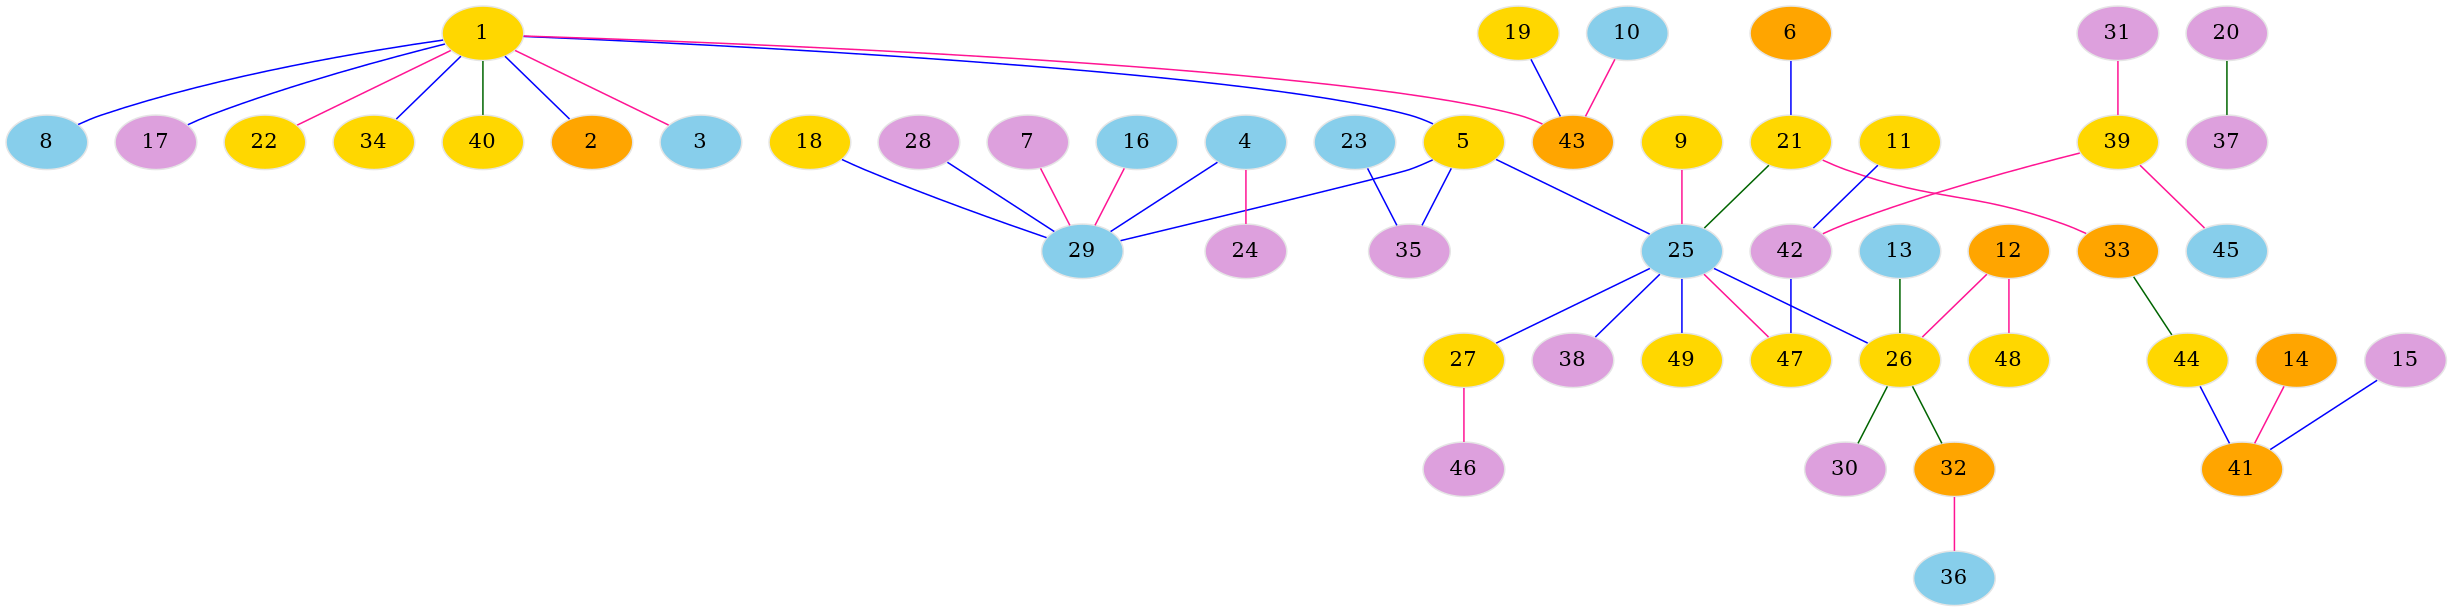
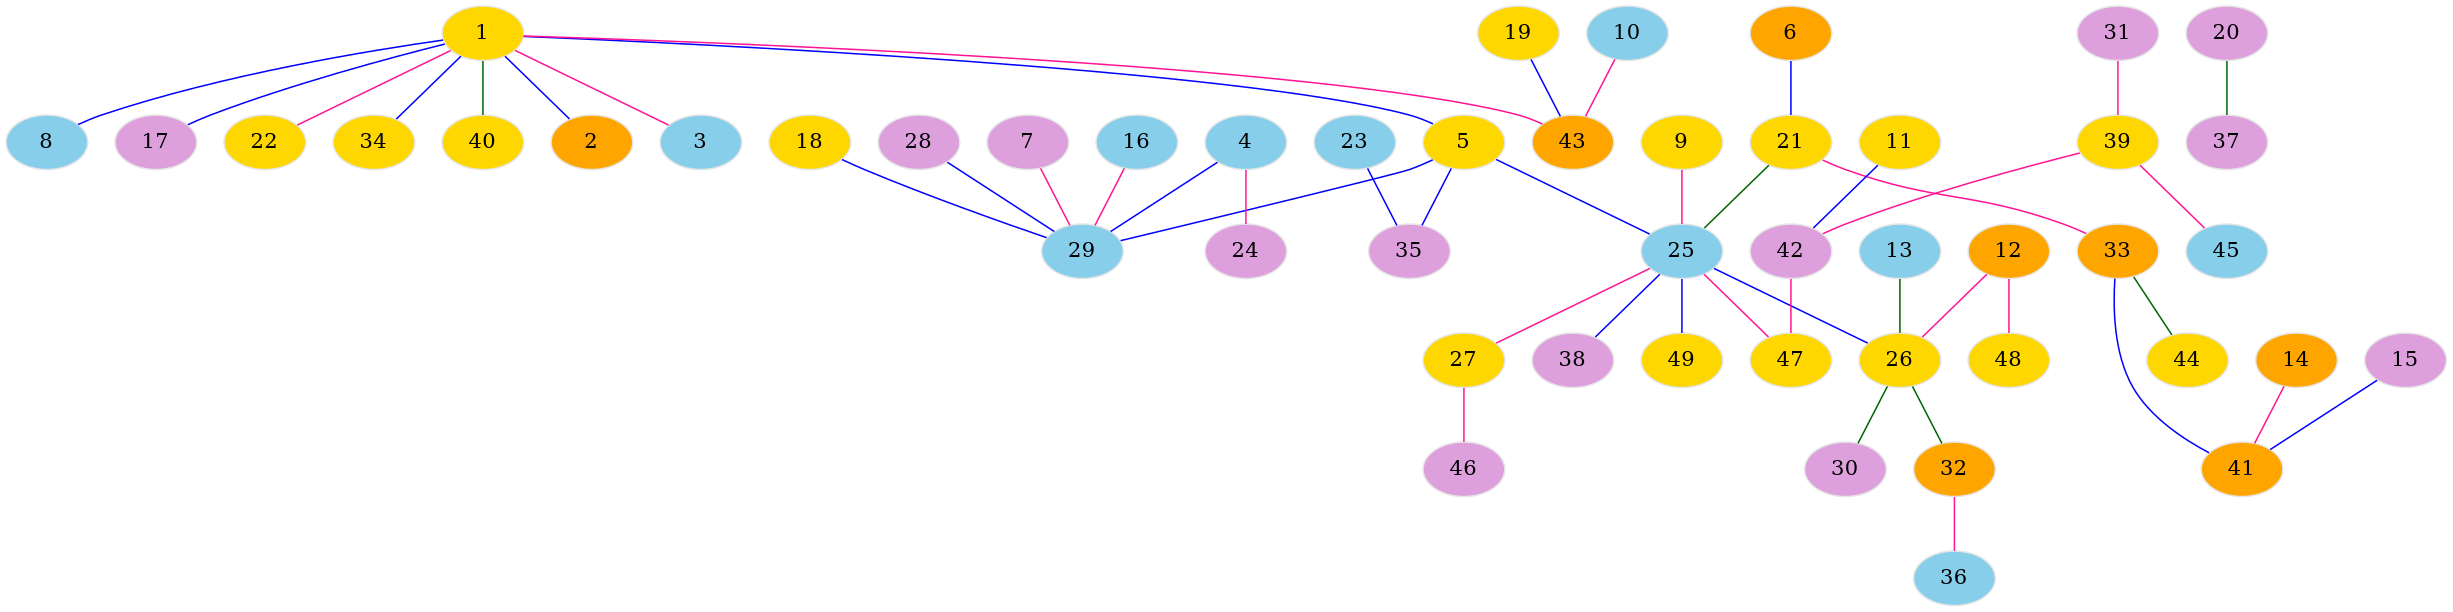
edge "42" -- "47": color blue -> deeppink
edge "25" -- "27": color blue -> deeppink
edge "44" -- "41": now "33" -- "41"
